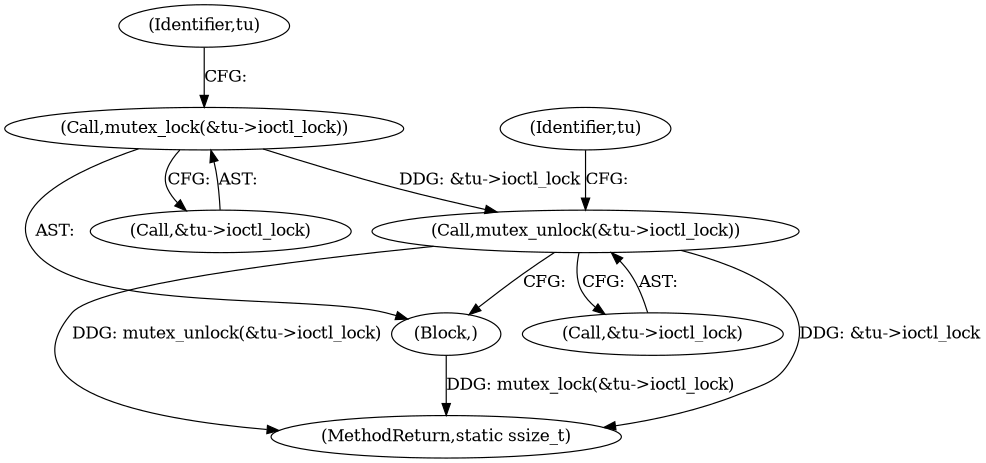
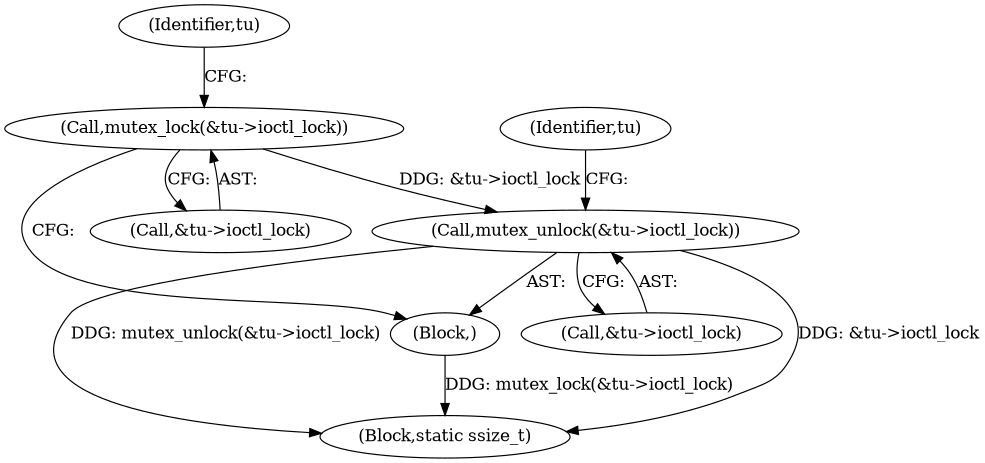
edge "(Call,mutex_lock(&tu->ioctl_lock))" -> "(Block,)": label "AST: " -> "CFG: "
edge "(Call,mutex_unlock(&tu->ioctl_lock))" -> "(Block,)": label "CFG: " -> "AST: "
node "(MethodReturn,static ssize_t)": label "(MethodReturn,static ssize_t)" -> "(Block,static ssize_t)"
